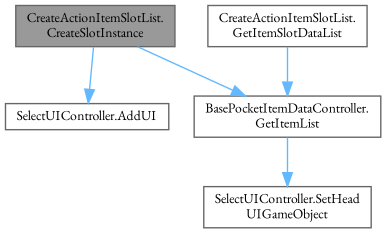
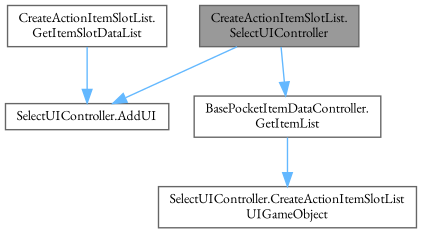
node "CreateActionItemSlotList. CreateSlotInstance": label "CreateActionItemSlotList. CreateSlotInstance" -> "CreateActionItemSlotList. SelectUIController"
edge "CreateActionItemSlotList. GetItemSlotDataList" -> "BasePocketItemDataController. GetItemList": now "CreateActionItemSlotList. GetItemSlotDataList" -> "SelectUIController.AddUI"
node "SelectUIController.SetHead UIGameObject": label "SelectUIController.SetHead UIGameObject" -> "SelectUIController.CreateActionItemSlotList UIGameObject"
